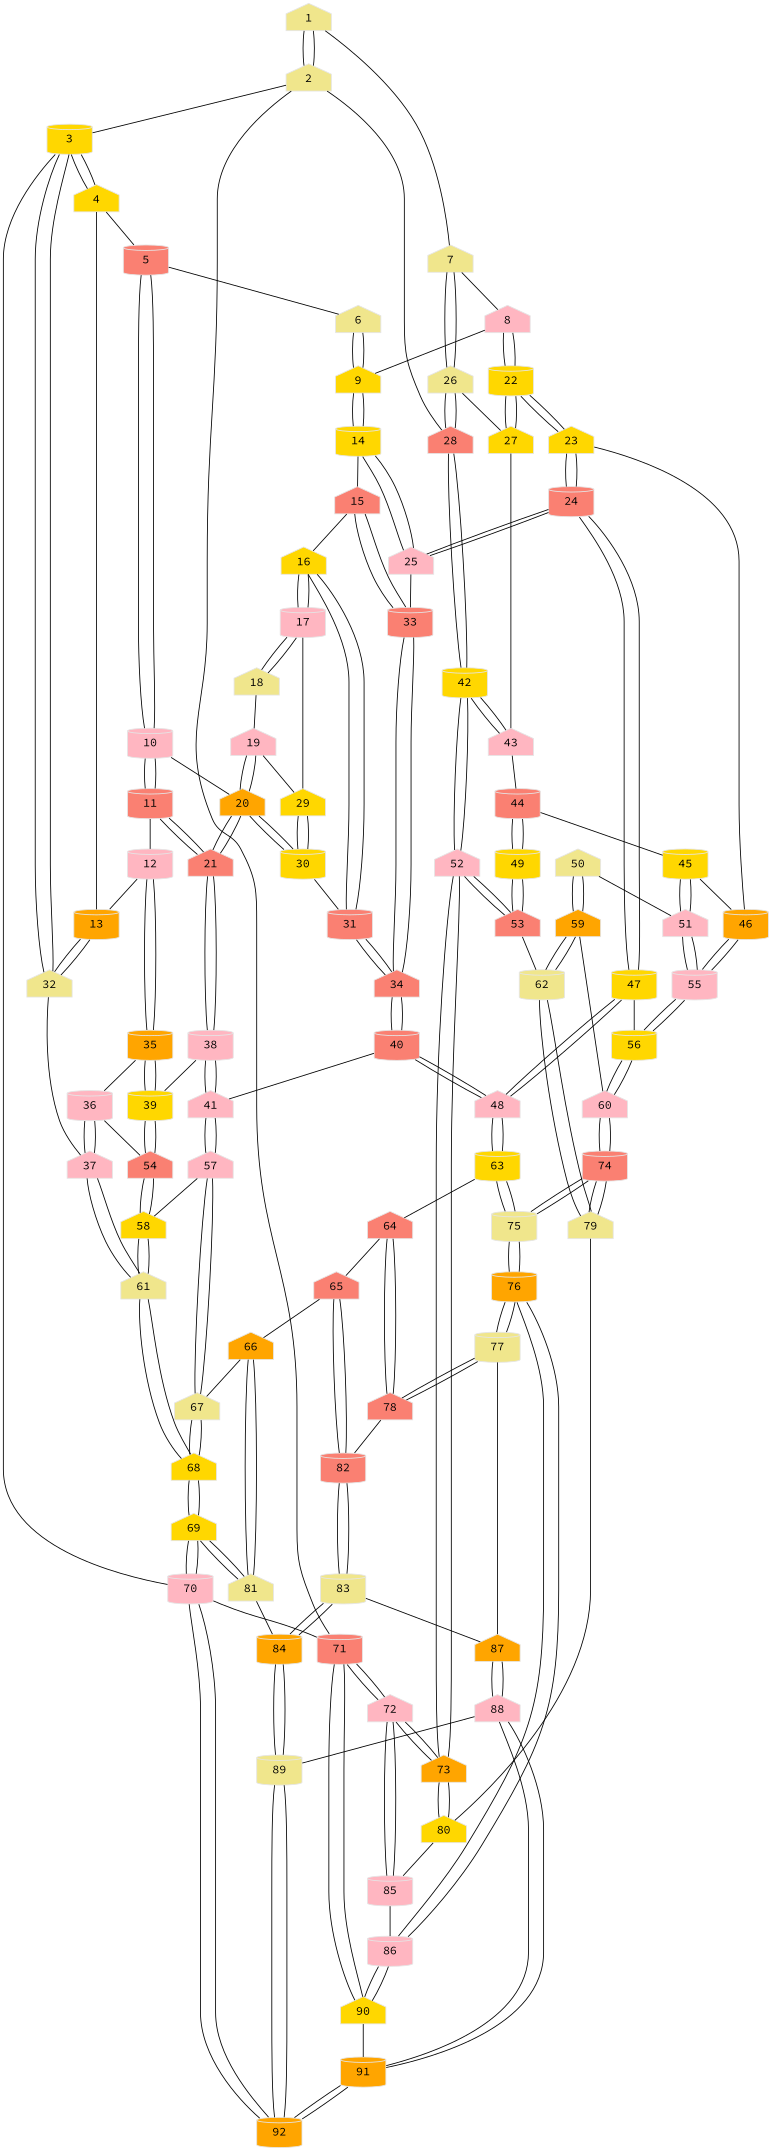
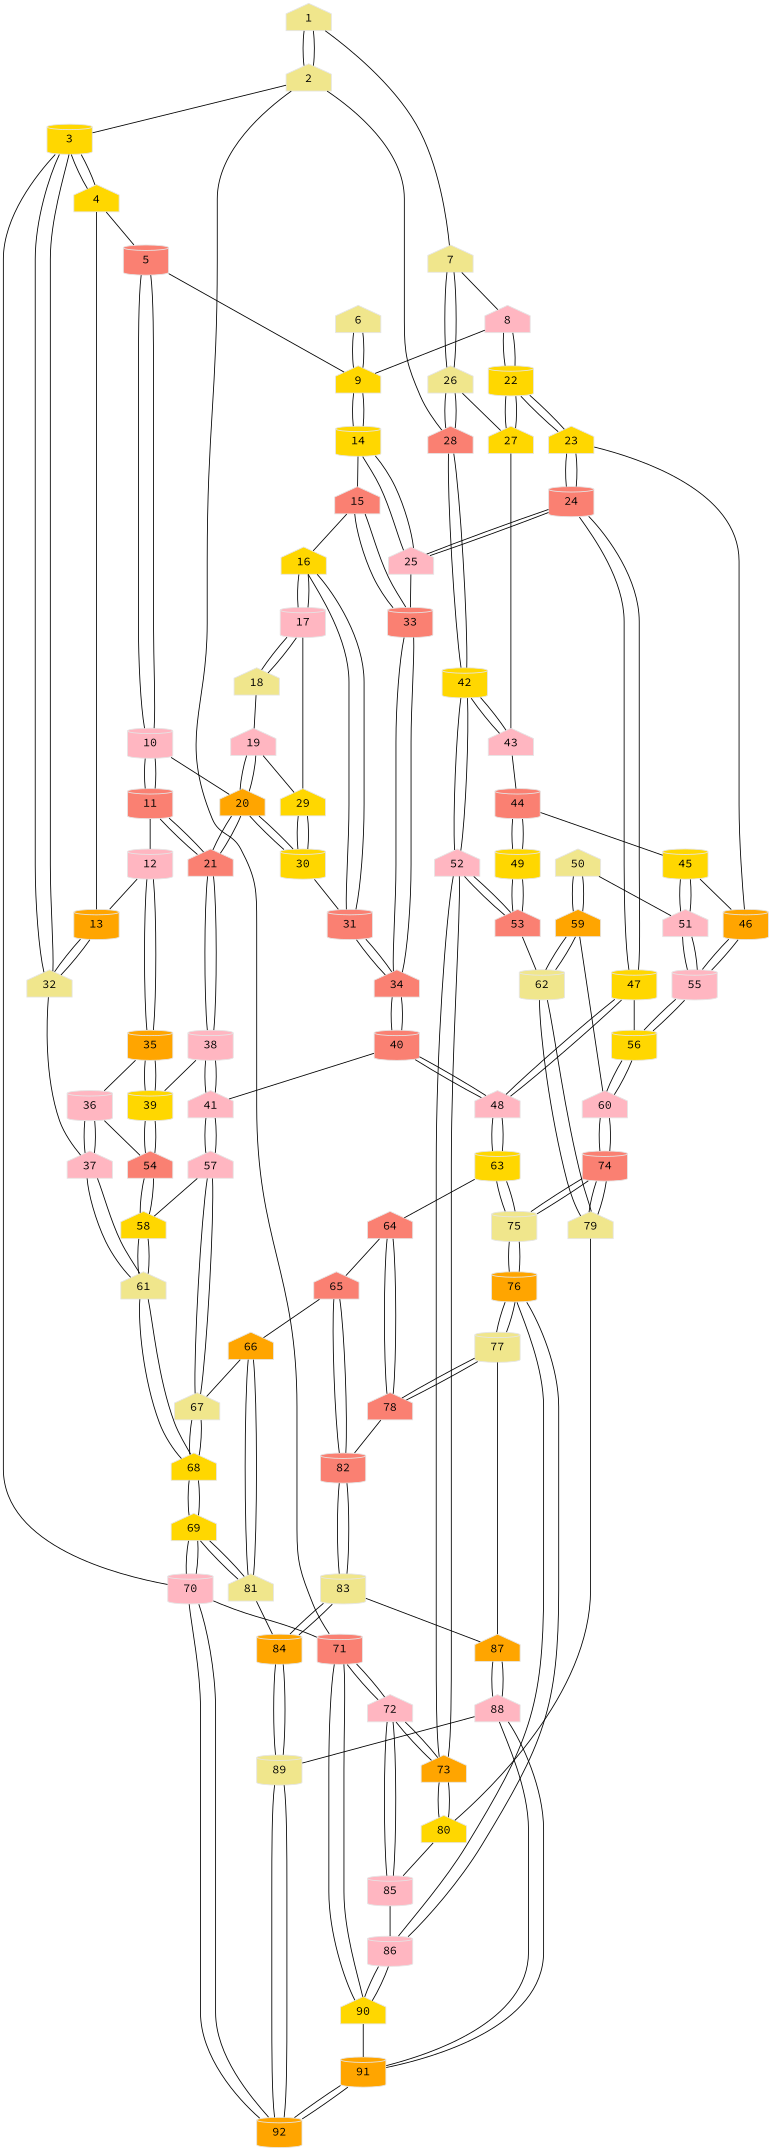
edge "5" -- "6": now "5" -- "9"
